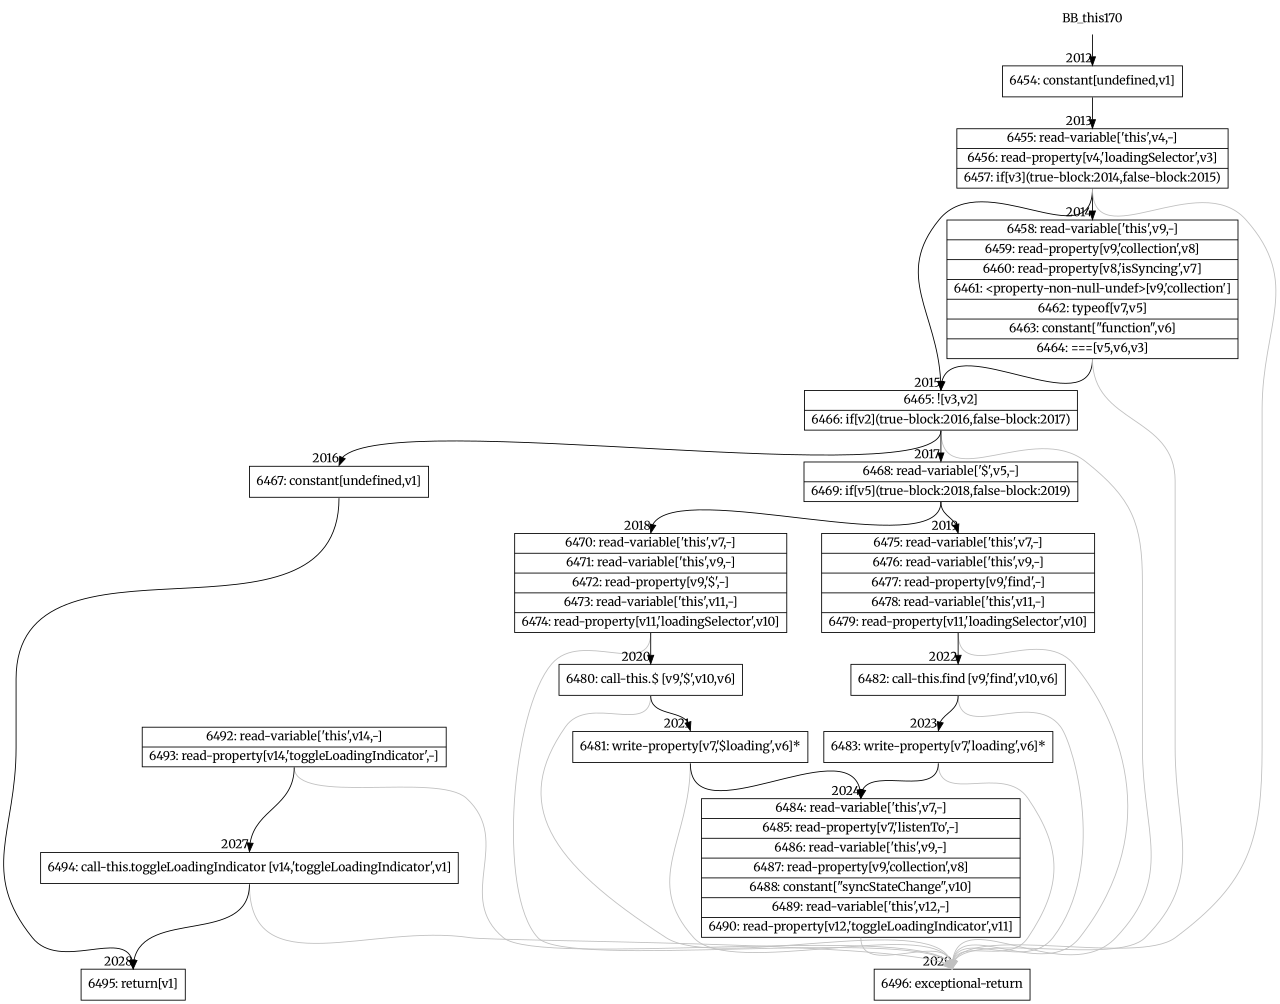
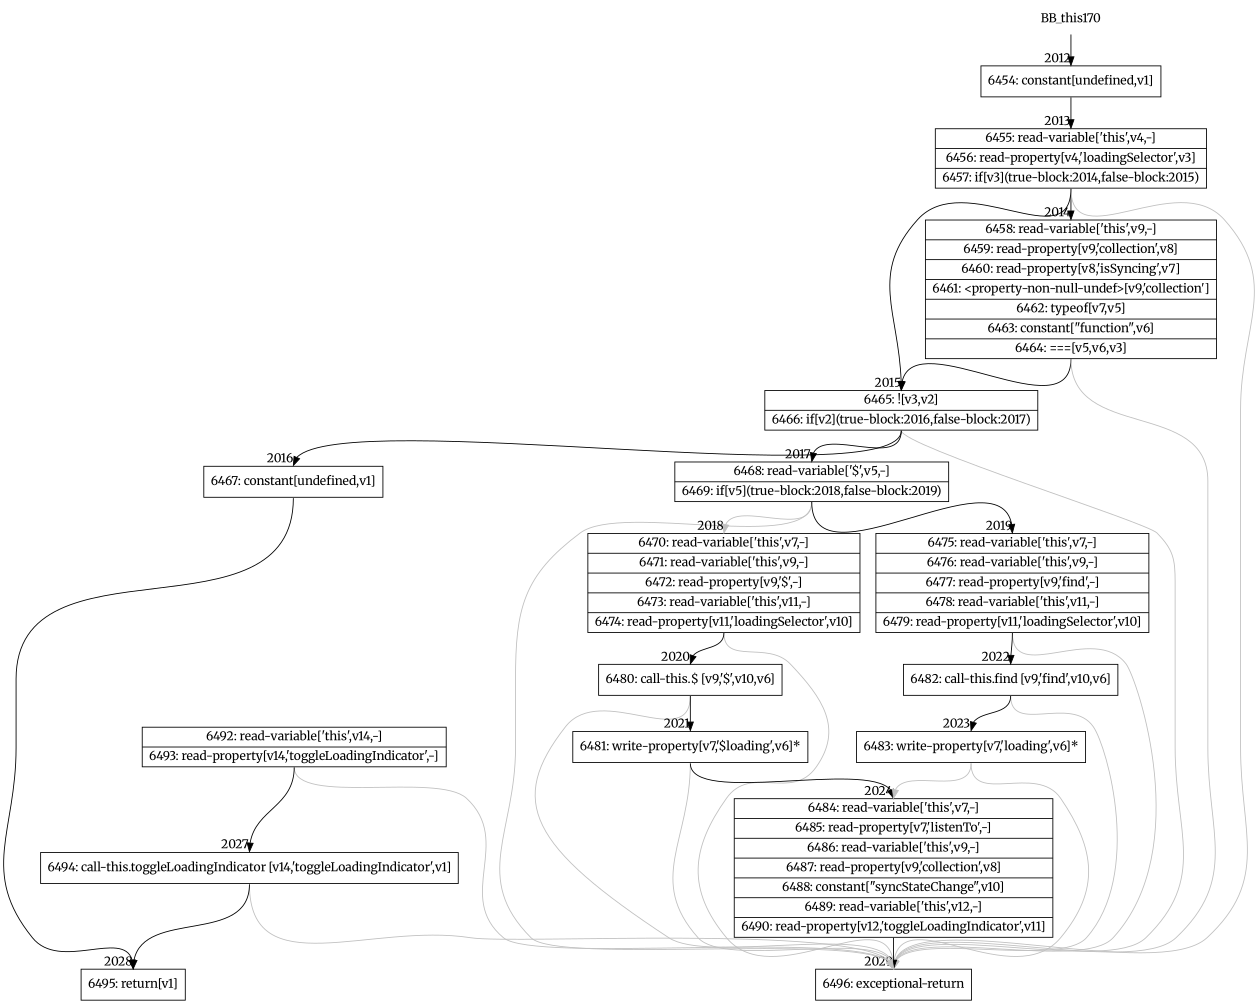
edge "6468: read-variable['$',v5,-]" -> "6470: read-variable['this',v7,-]": color black -> gray
edge "6483: write-property[v7,'loading',v6]*" -> "6484: read-variable['this',v7,-]": color black -> gray
edge "6468: read-variable['$',v5,-]" -> "6496: exceptional-return": added
edge "6484: read-variable['this',v7,-]" -> "6496: exceptional-return": color gray -> black
